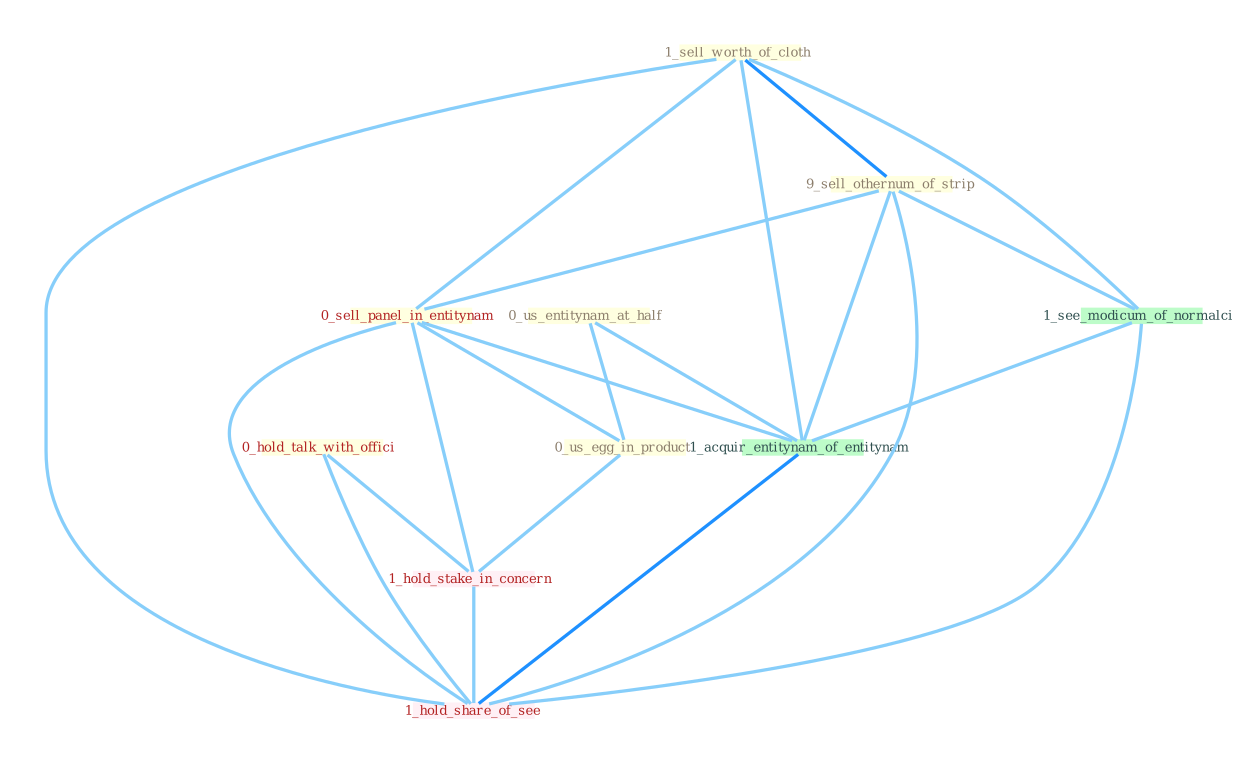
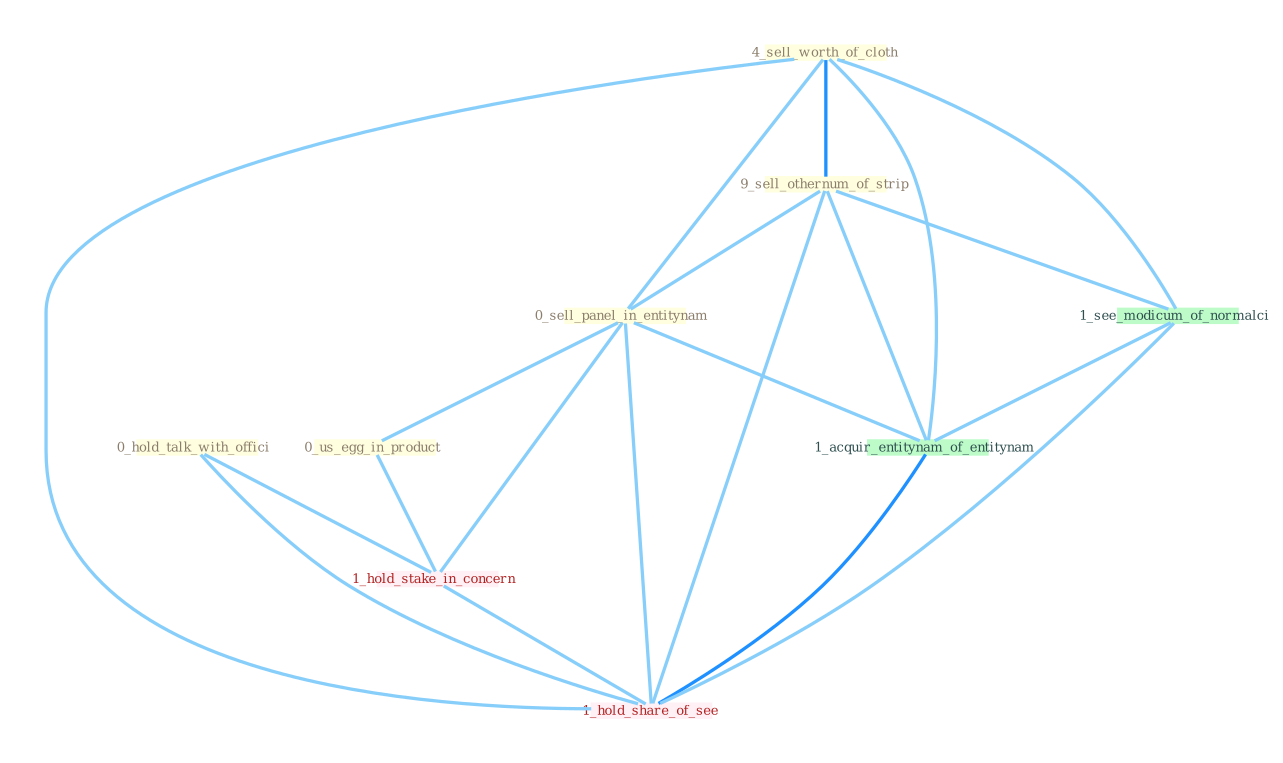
node "1_sell_worth_of_cloth": label "1_sell_worth_of_cloth" -> "4_sell_worth_of_cloth"
node "0_sell_panel_in_entitynam": fontcolor #b22222 -> #8b7d6b
node "0_us_entitynam_at_half": removed
node "0_hold_talk_with_offici": fontcolor #b22222 -> #8b7d6b
